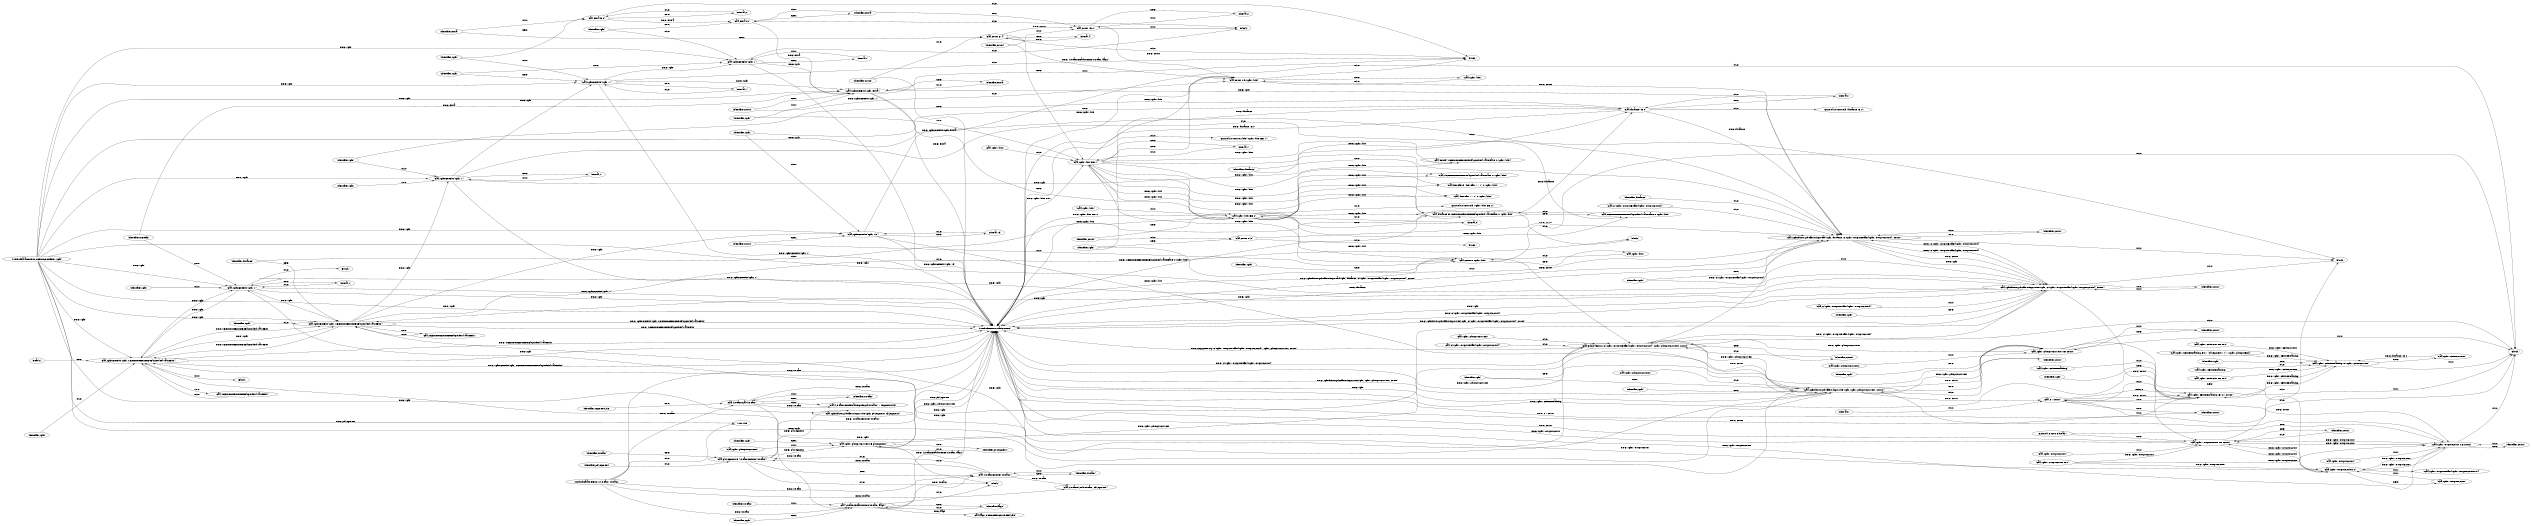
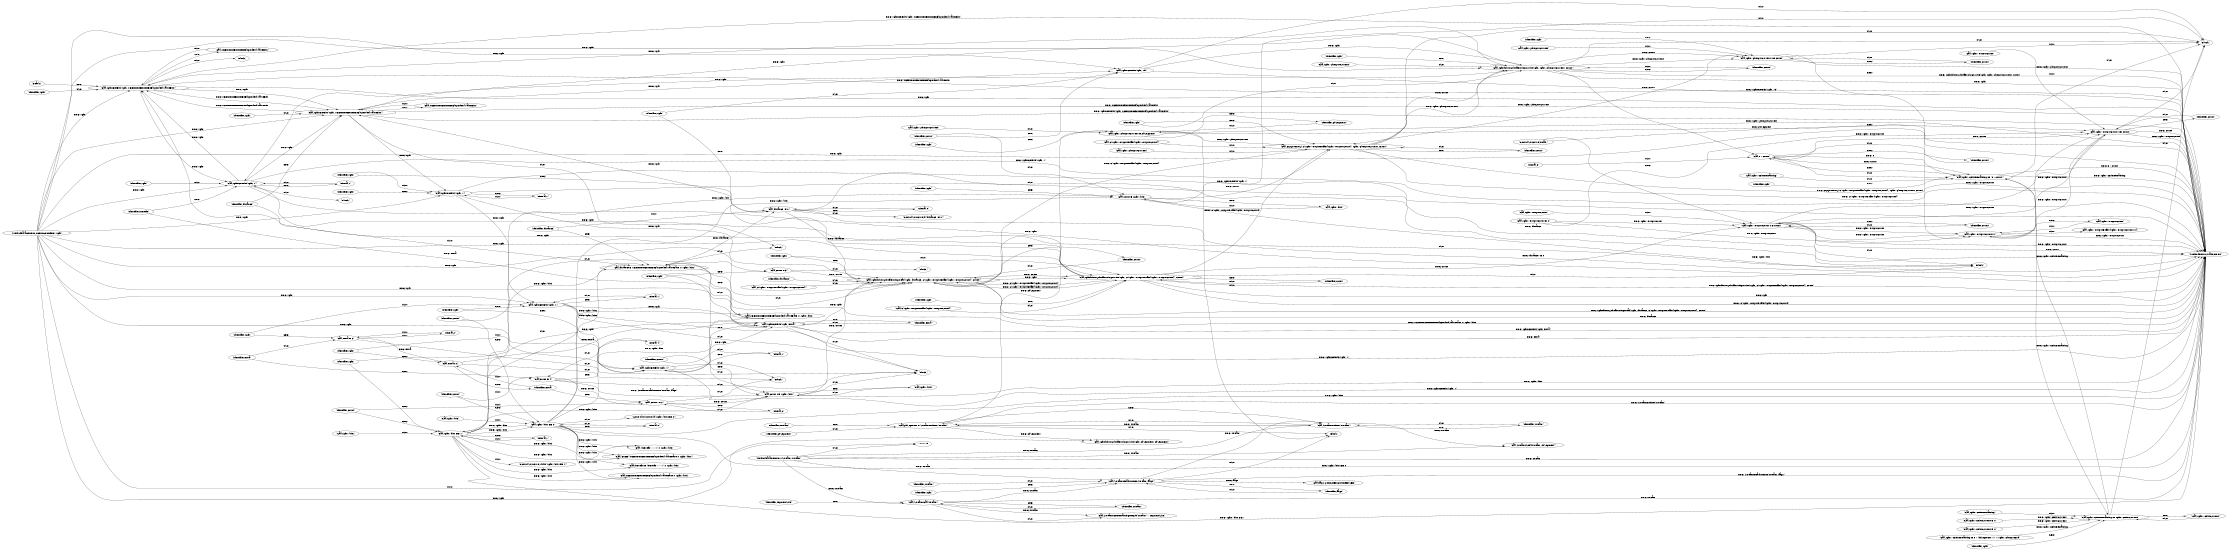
edge "(Literal,4)" -> "(Call,count = 4)": label "DDG: " -> "AST: "
edge "(MethodReturn,static BOOL)" -> "(Call,zgfx->bits == 1)": reversed
node "(Literal,15)": removed
edge "(Call,zgfx->cBitsCurrent)" -> "(Call,zgfx->cBitsRemaining -= zgfx->cBitsCurrent)": label "DDG: distance != 0" -> "AST: "
edge "(MethodParameterIn,ZGFX_CONTEXT* zgfx)" -> "1000105": label "DDG: pbSegment" -> "AST: "
